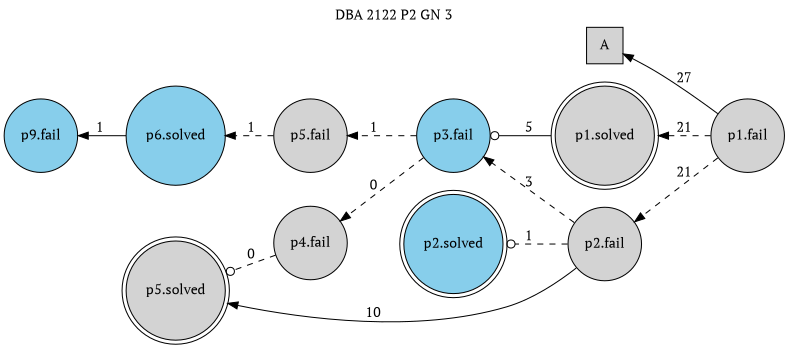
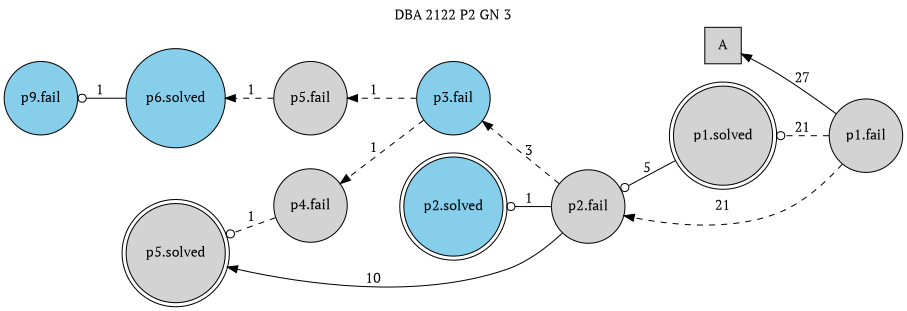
edge "p6.solved" -> "p9.fail": arrowhead normal -> odot
edge "p1.solved" -> "p3.fail": now "p1.solved" -> "p2.fail"
edge "p1.fail" -> "p1.solved": arrowhead normal -> odot
edge "p3.fail" -> "p4.fail": label "0" -> "1"
edge "p2.fail" -> "p2.solved": style dashed -> solid
edge "p4.fail" -> "p5.solved": label "0" -> "1"
